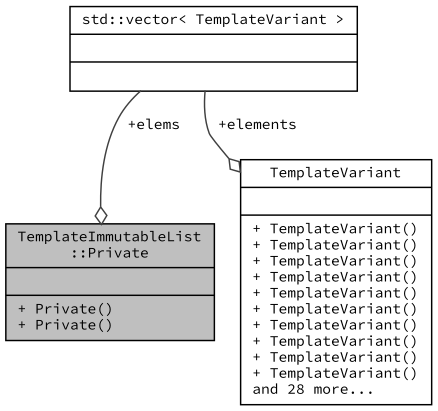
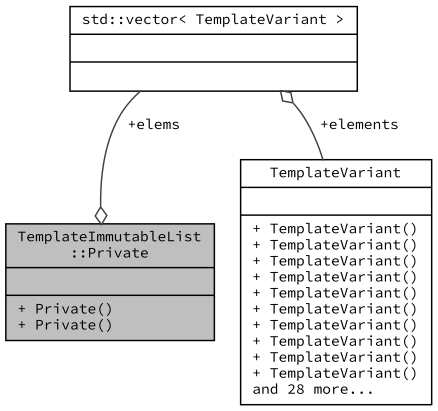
edge "std::vector< TemplateVariant >" -> "TemplateVariant": reversed
